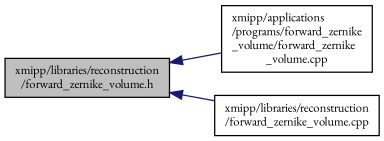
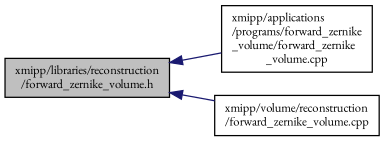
node "xmipp/libraries/reconstruction /forward_zernike_volume.cpp": label "xmipp/libraries/reconstruction /forward_zernike_volume.cpp" -> "xmipp/volume/reconstruction /forward_zernike_volume.cpp"
